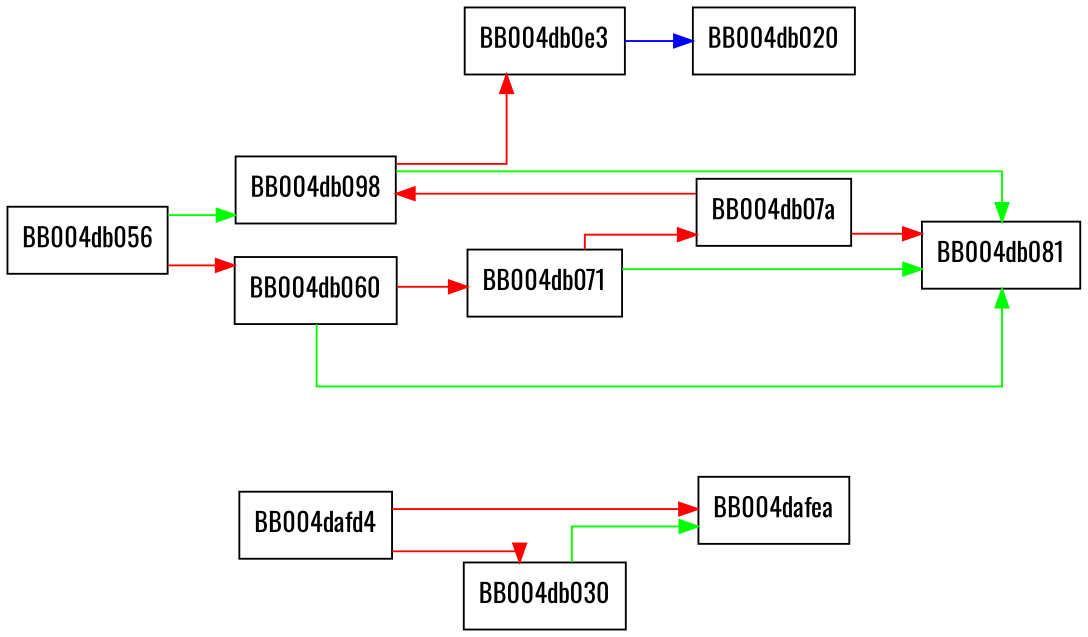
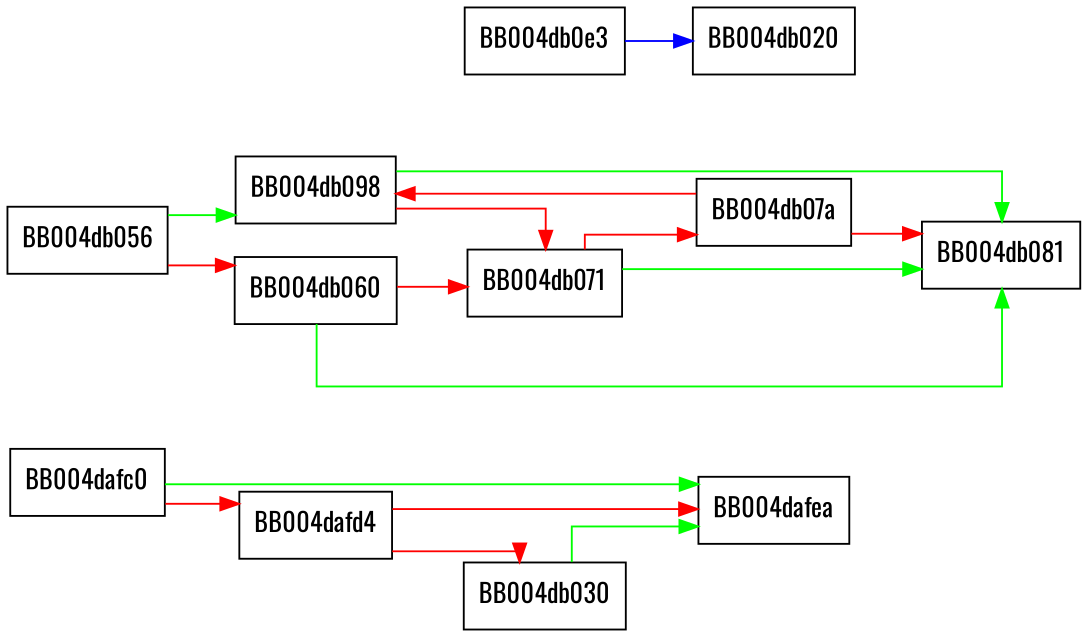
edge "BB004db098" -> "BB004db0e3": now "BB004db098" -> "BB004db071"
node "BB004dafc0": added
